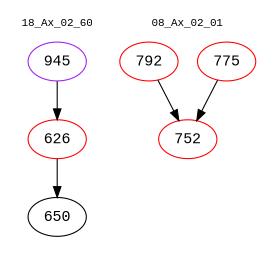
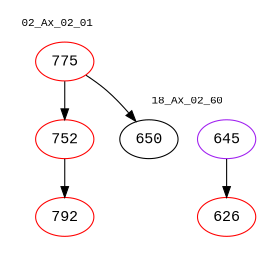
cluster "08_Ax_02_01": label "08_Ax_02_01" -> "02_Ax_02_01"
node "945": label "945" -> "645"
edge "792" -> "752": reversed
edge "626" -> "650": now "775" -> "650"
